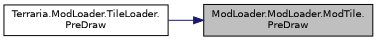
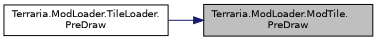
node "ModLoader.ModLoader.ModTile. PreDraw": label "ModLoader.ModLoader.ModTile. PreDraw" -> "Terraria.ModLoader.ModTile. PreDraw"
